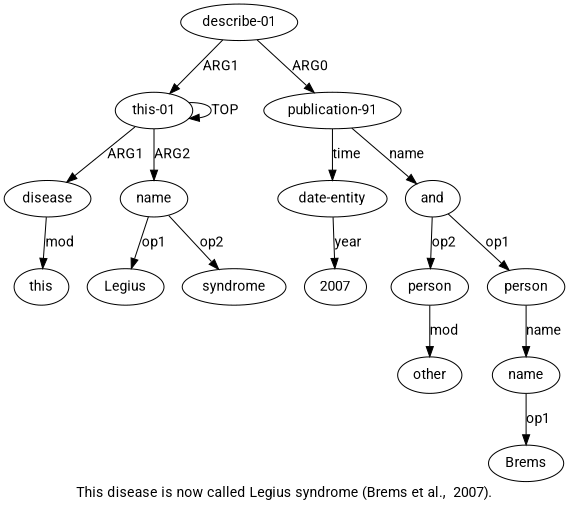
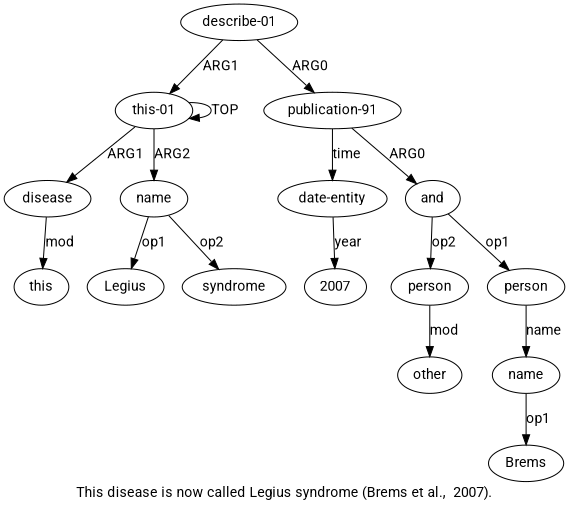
edge "publication-91" -> "and": label "name" -> "ARG0"
